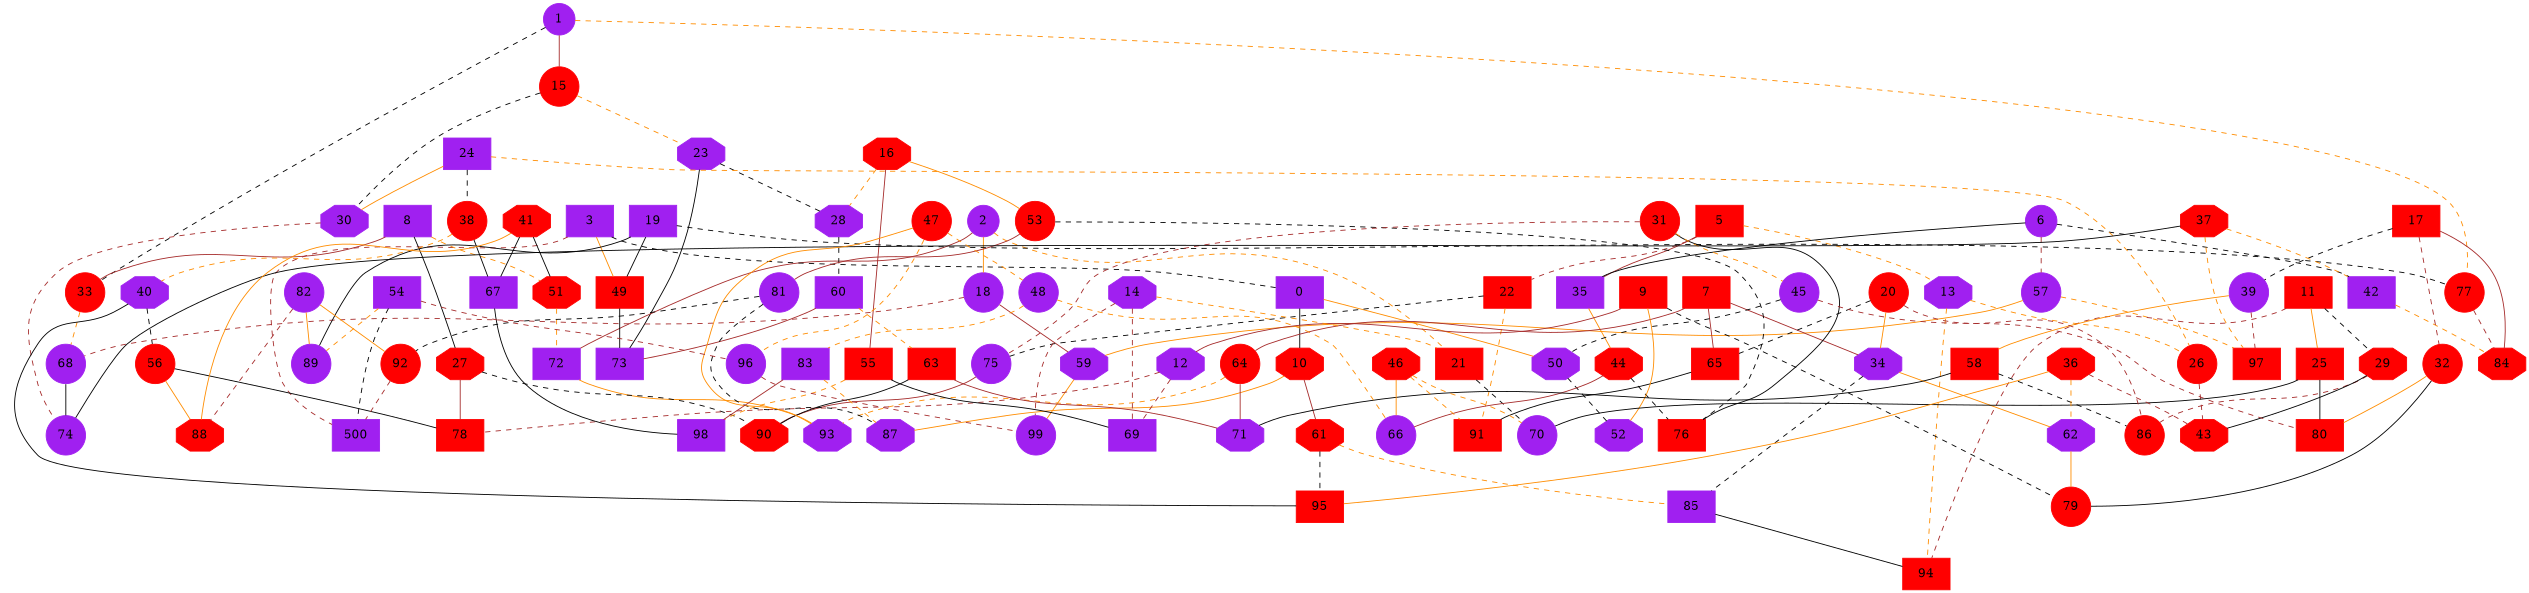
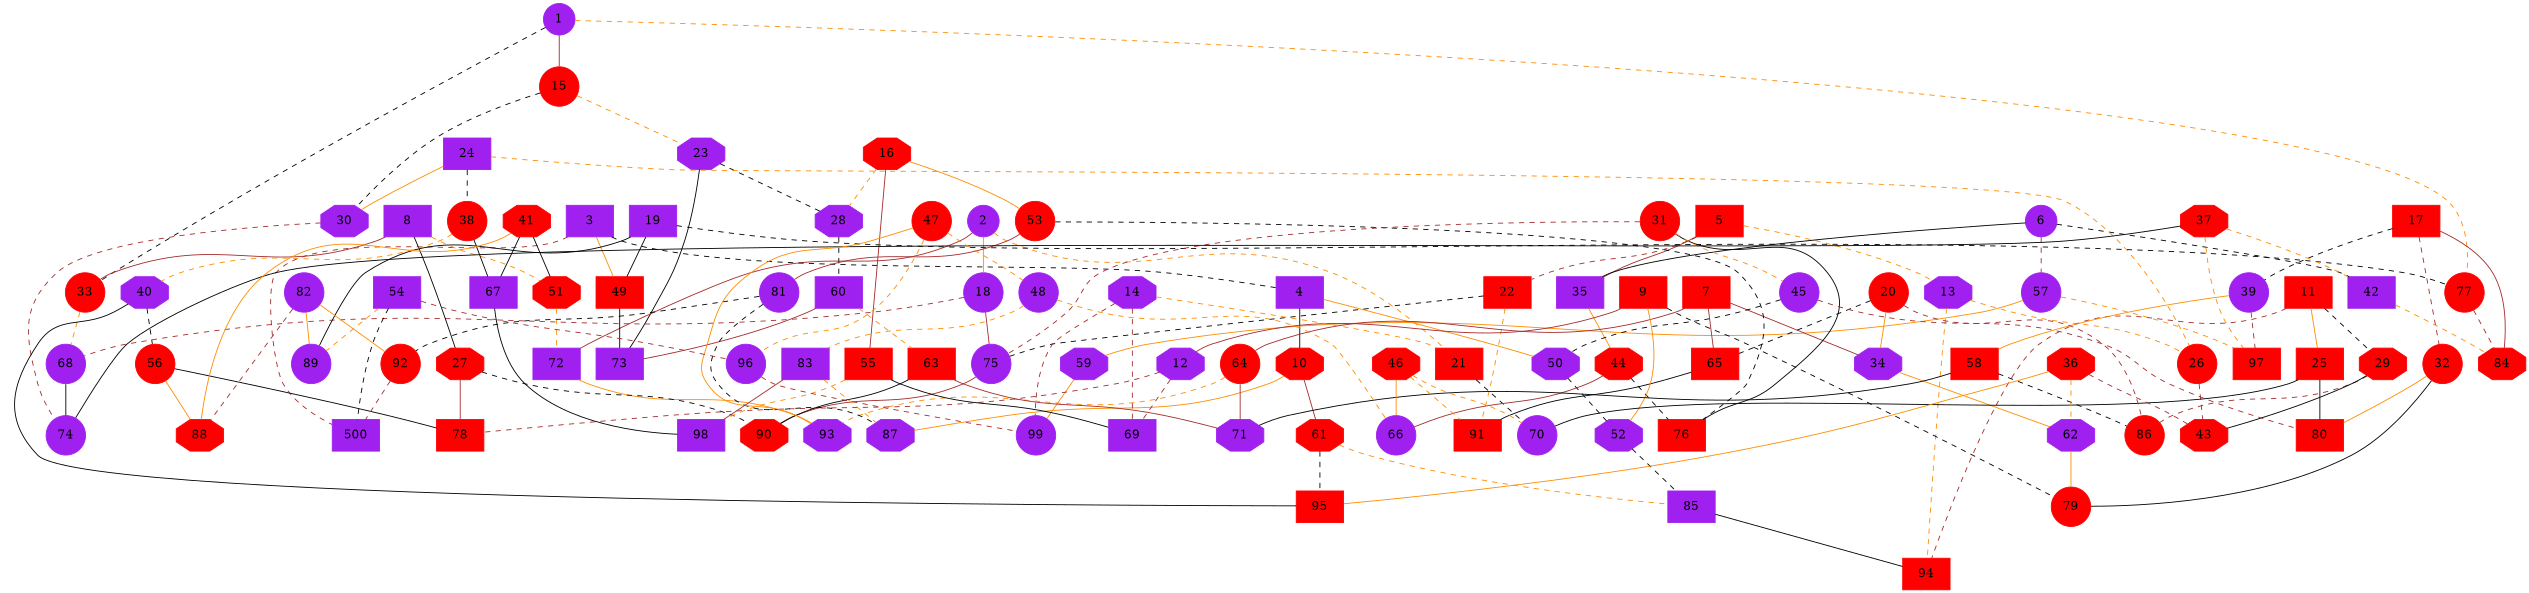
node "0": label "0" -> "4"
edge "18" -- "59": now "18" -- "75"
edge "34" -- "85": now "52" -- "85"
